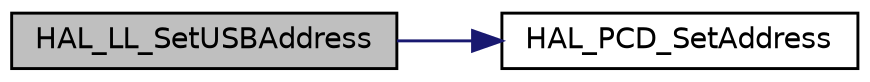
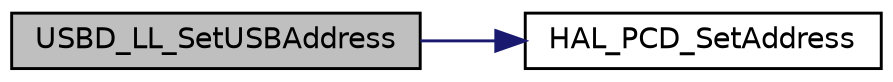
node "HAL_LL_SetUSBAddress": label "HAL_LL_SetUSBAddress" -> "USBD_LL_SetUSBAddress"
